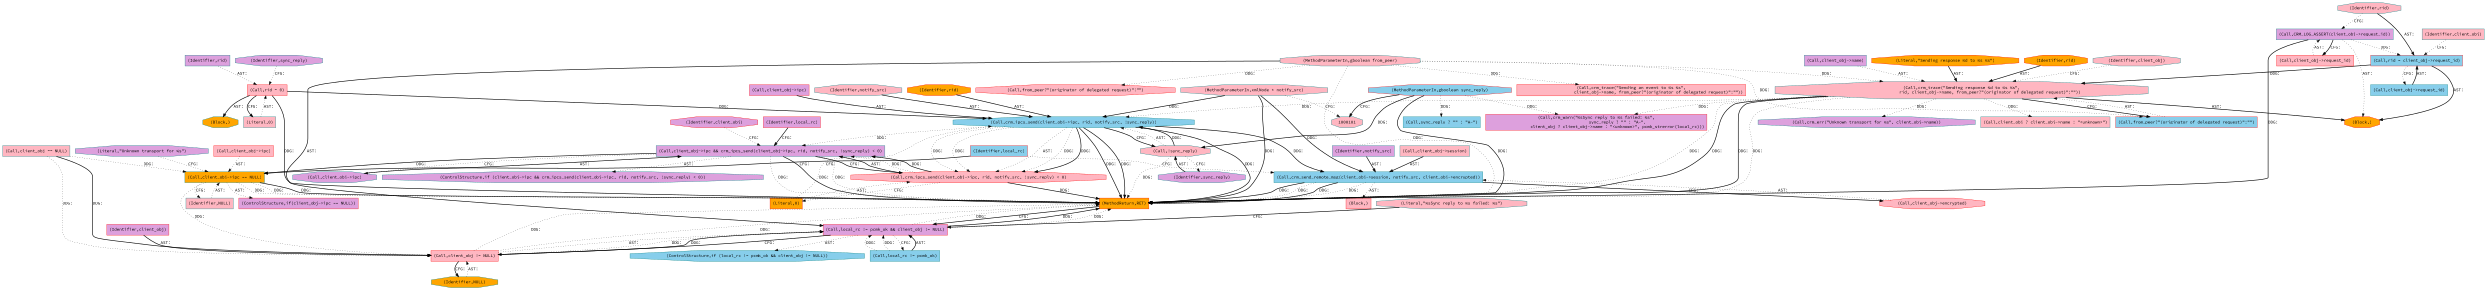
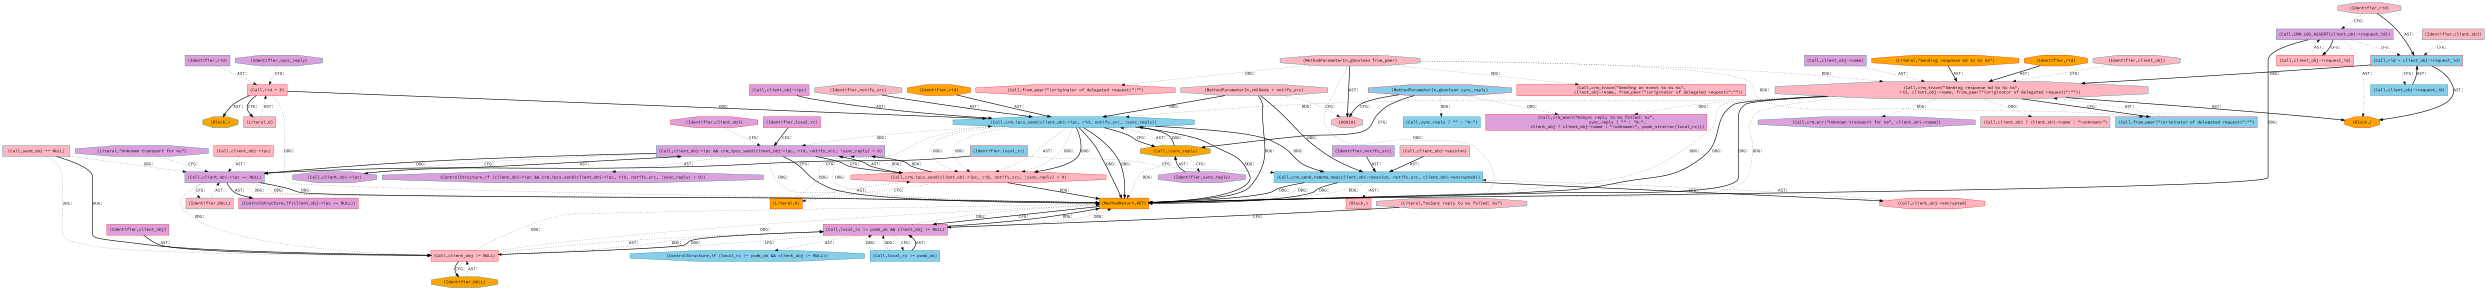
edge "(Call,CRM_LOG_ASSERT(client_obj->request_id))" -> "(Call,rid = client_obj->request_id)": label "DDG: " -> "CFG: "
edge "(MethodParameterIn,gboolean from_peer)" -> "(Call,local_rc != pcmk_ok && client_obj != NULL)": now "(MethodParameterIn,gboolean from_peer)" -> "1000101"
edge "(MethodParameterIn,gboolean sync_reply)" -> "(Call,!sync_reply)": label "DDG: " -> "CFG: "
node "(Call,client_obj == NULL)": label "(Call,client_obj == NULL)" -> "(Call,send_obj == NULL)"
node "(Call,!sync_reply)": fillcolor lightpink -> orange
node "(Call,client_obj->ipc == NULL)": fillcolor orange -> plum
edge "(MethodParameterIn,gboolean sync_reply)" -> "(MethodReturn,RET)": removed, label "DDG:"
edge "(Call,client_obj->ipc == NULL)" -> "(ControlStructure,if(client_obj->ipc == NULL))": style dotted -> bold
edge "(Call,rid = 0)" -> "(MethodReturn,RET)": style bold -> dotted
edge "(Call,local_rc != pcmk_ok && client_obj != NULL)" -> "(Call,client_obj != NULL)": style bold -> dotted
